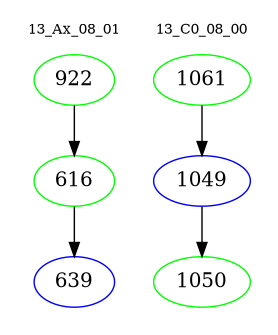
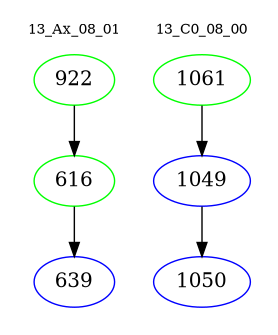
node "1050": color green -> blue
